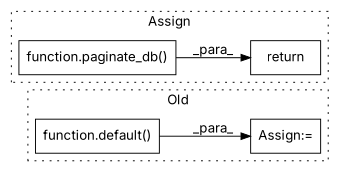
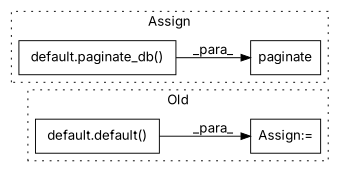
node "function.paginate_db()": label "function.paginate_db()" -> "default.paginate_db()"
node "return": label "return" -> "paginate"
node "function.default()": label "function.default()" -> "default.default()"
